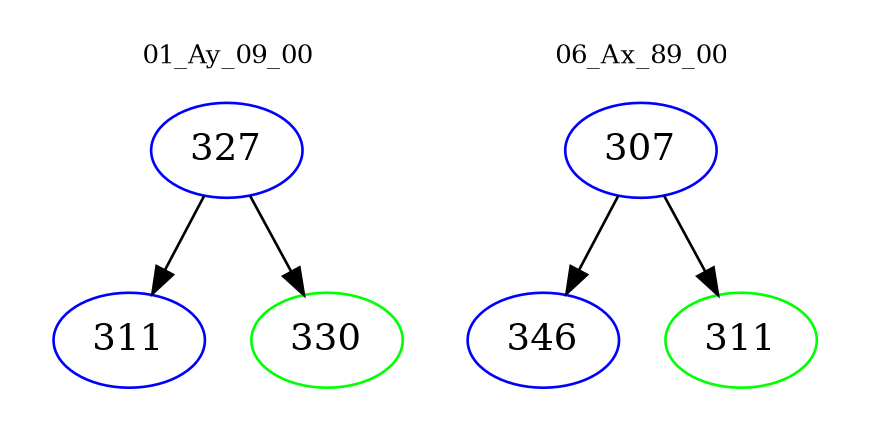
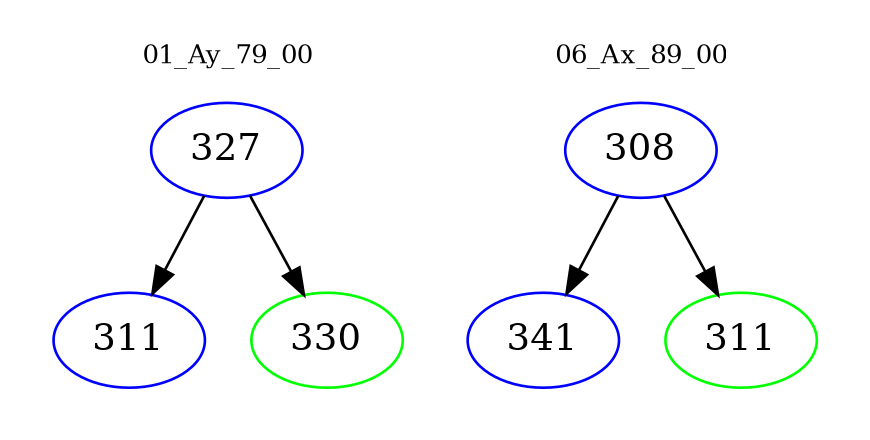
cluster "01_Ay_09_00": label "01_Ay_09_00" -> "01_Ay_79_00"
node "307": label "307" -> "308"
node "346": label "346" -> "341"
